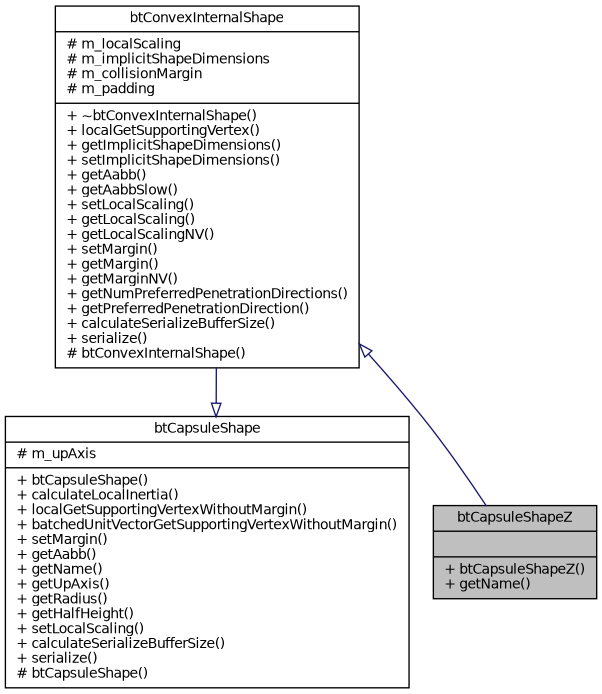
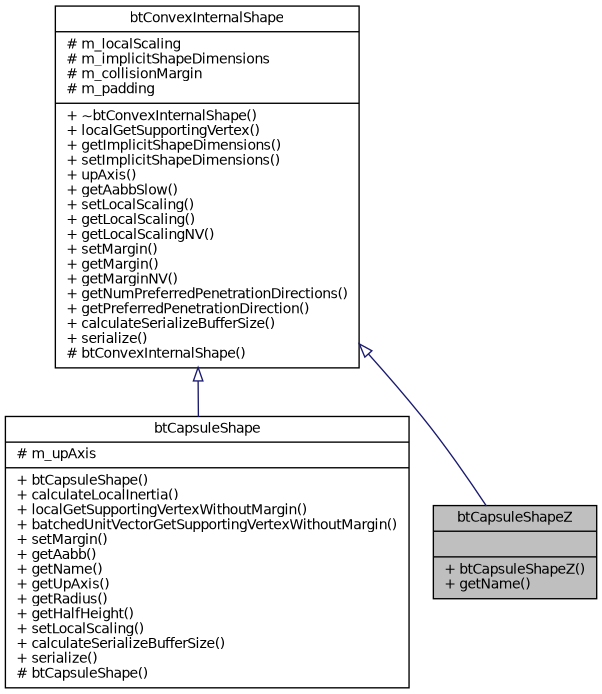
node "btConvexInternalShape": text "+ getAabb()" -> "+ upAxis()"
edge "btConvexInternalShape" -> "btCapsuleShape": reversed
